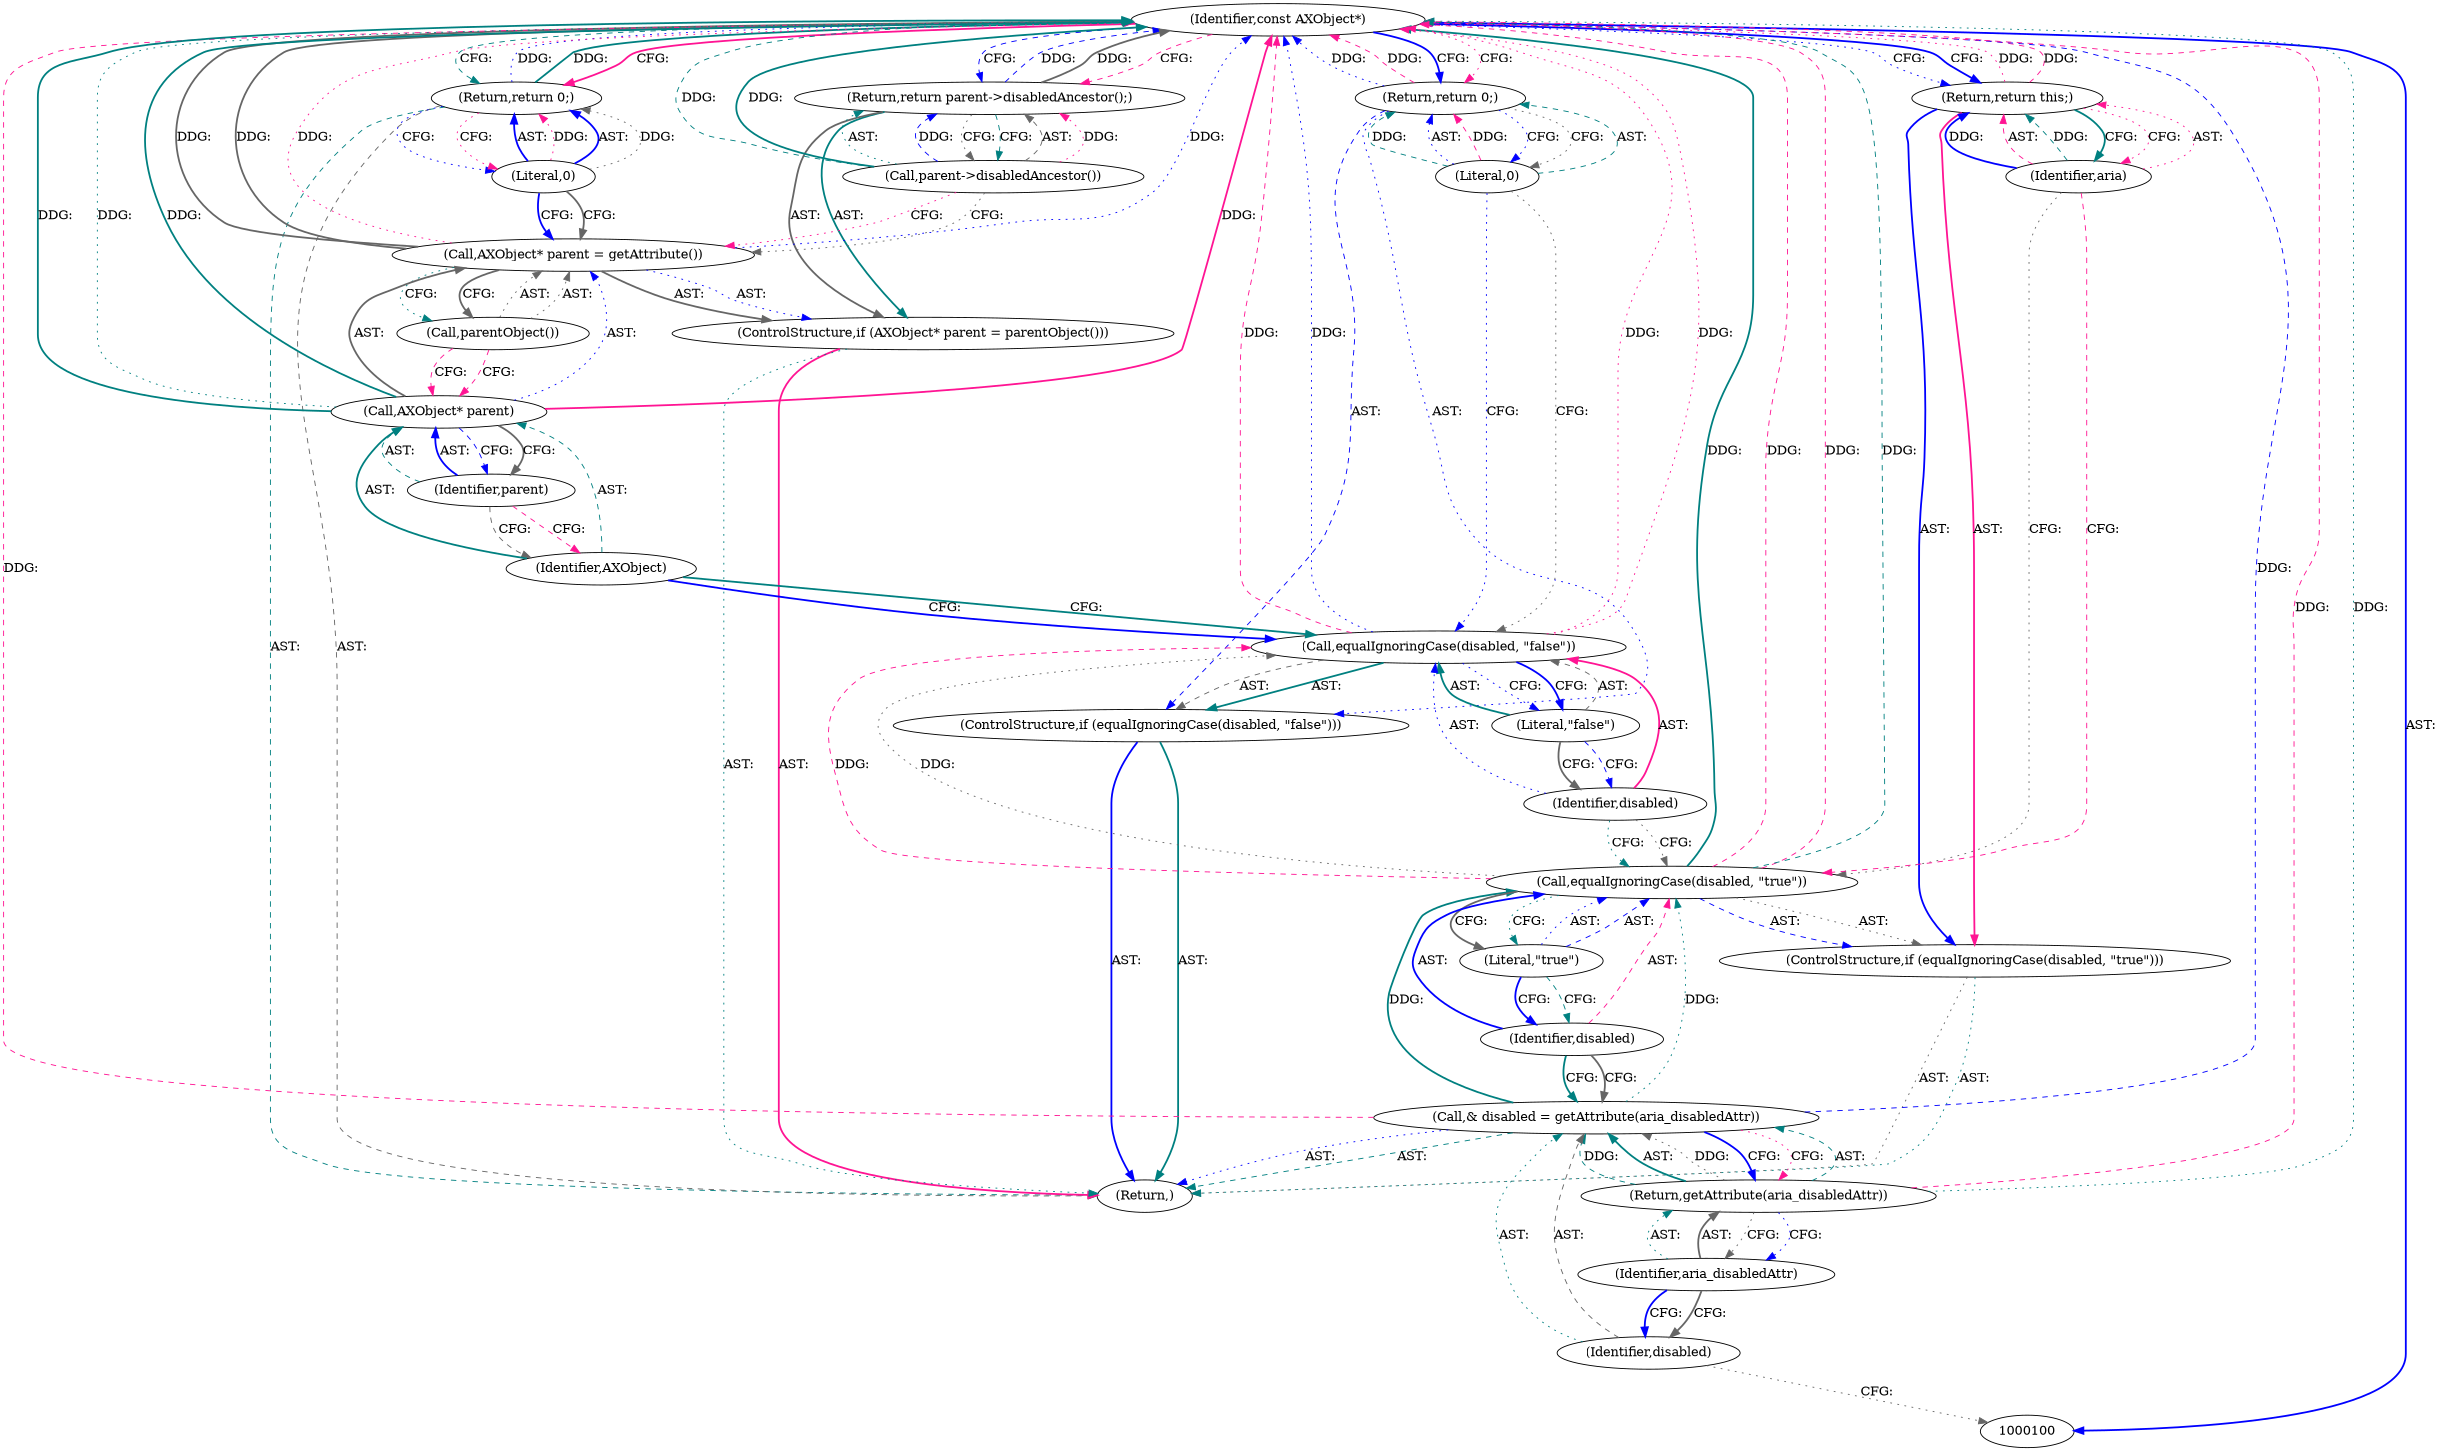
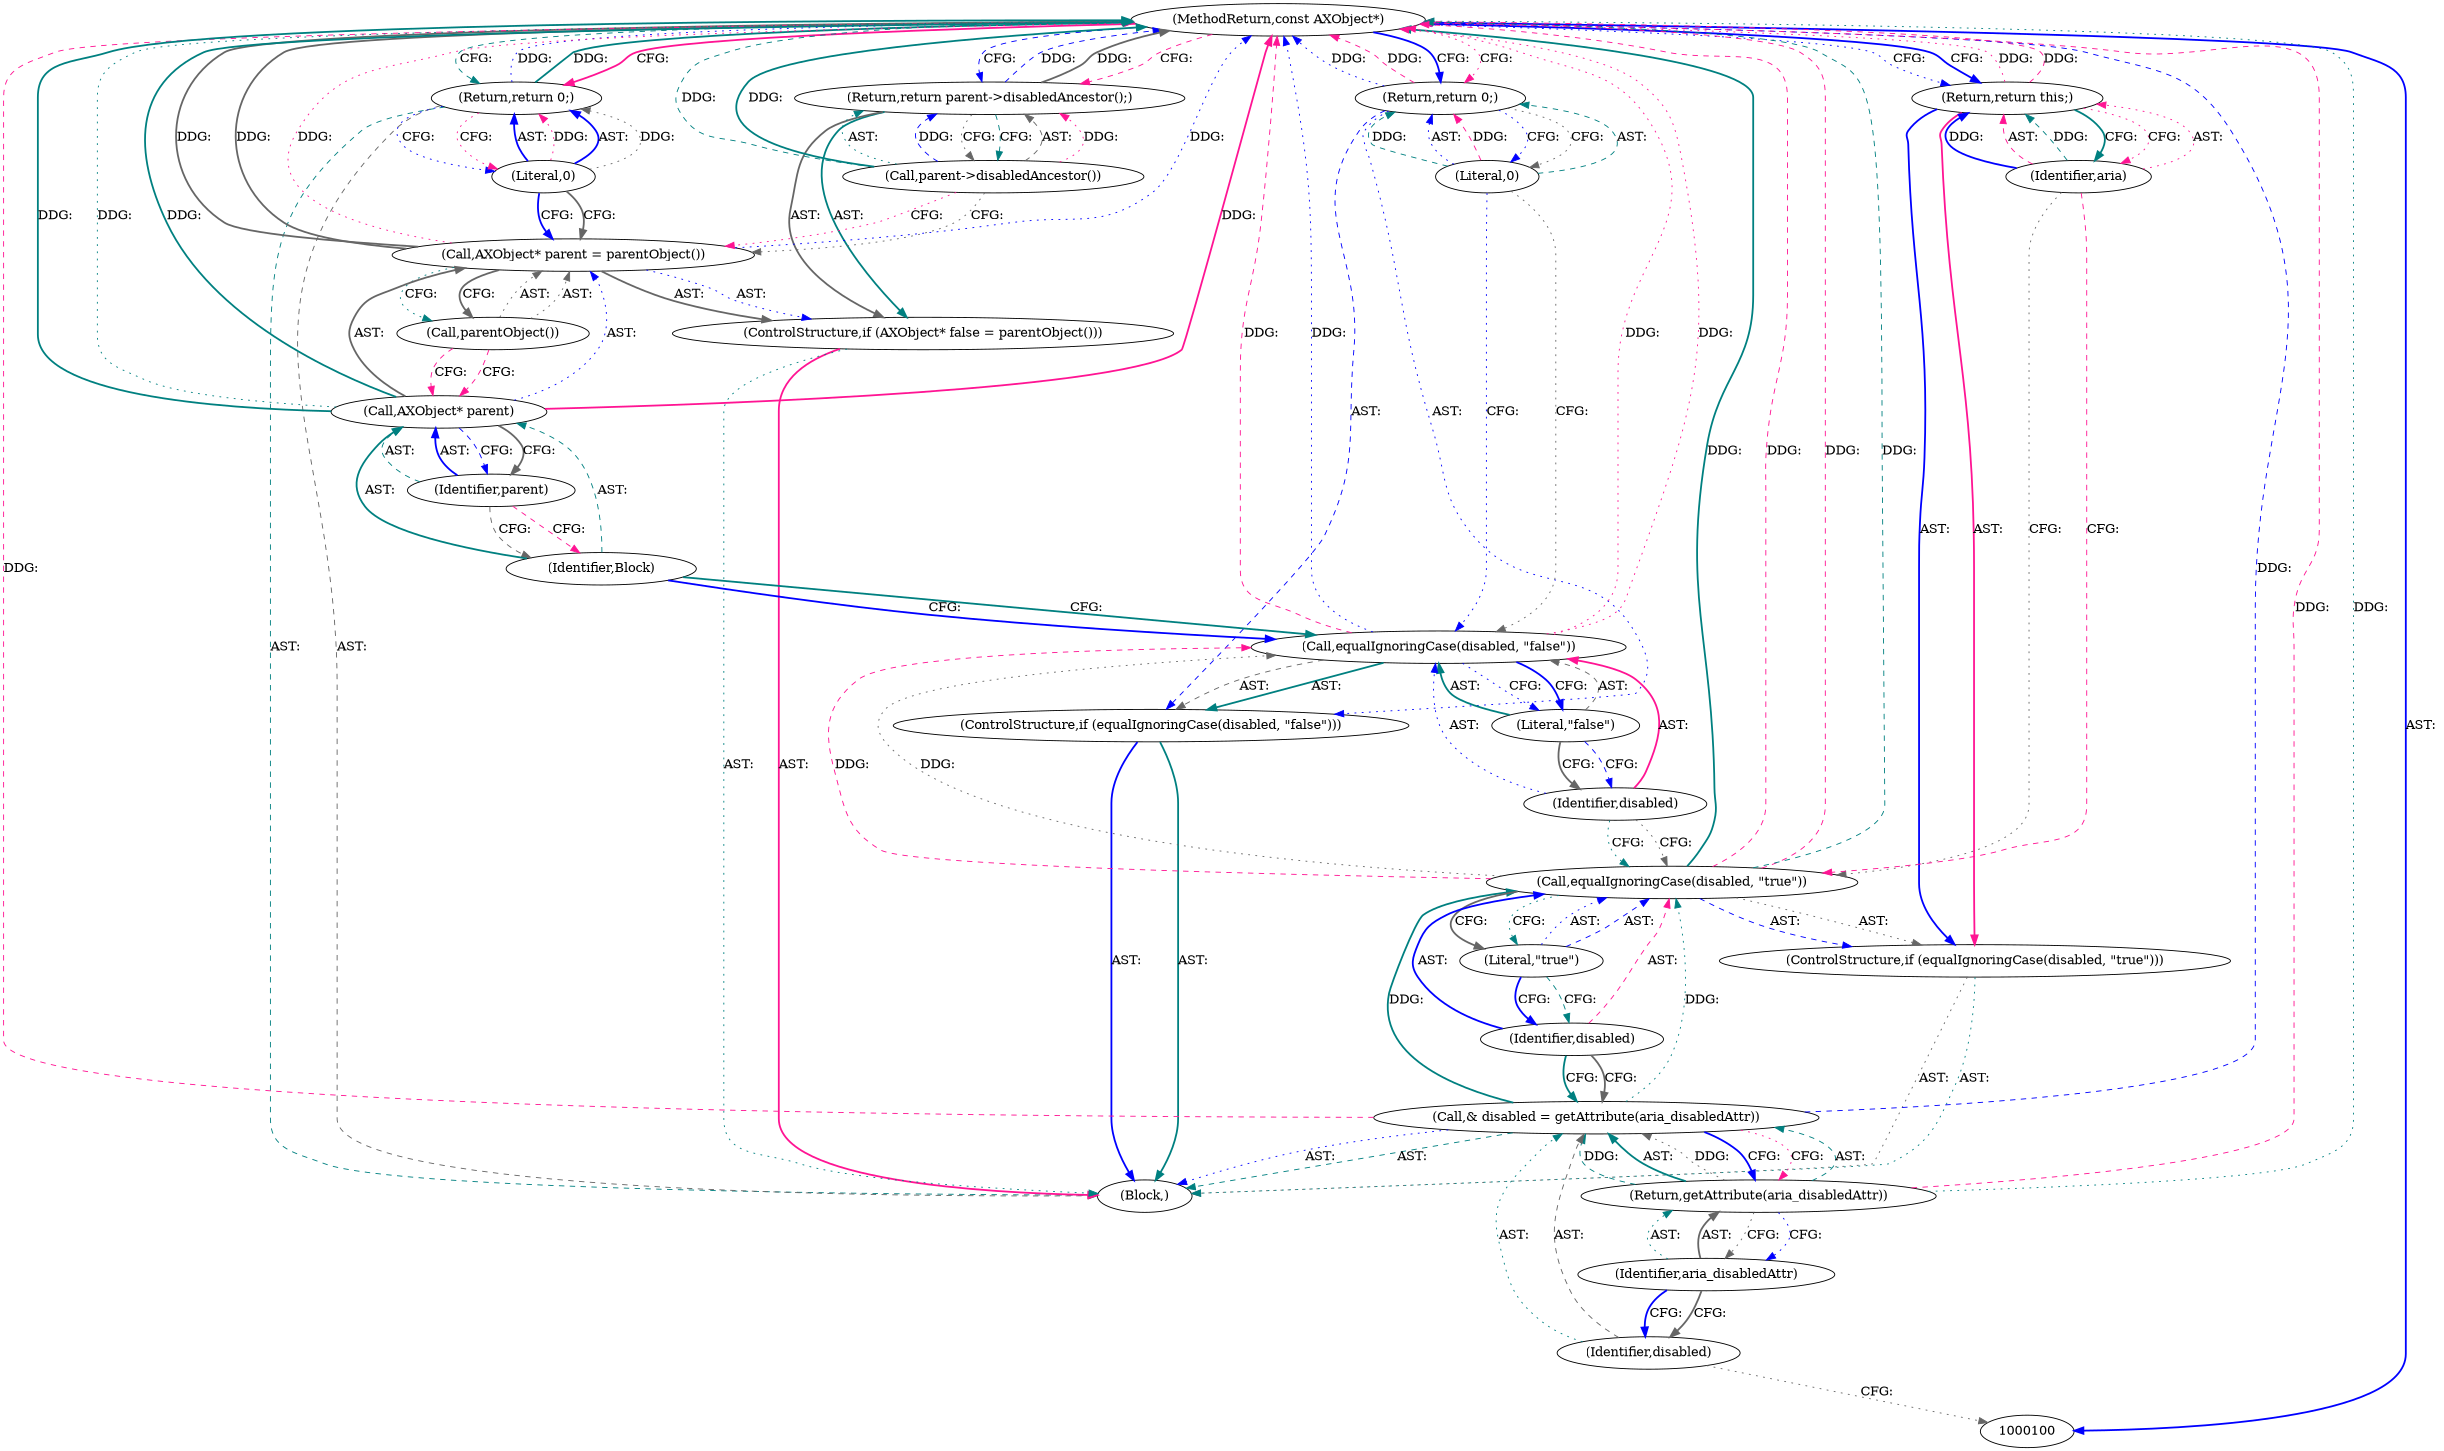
node "(Identifier,const AXObject*)": label "(Identifier,const AXObject*)" -> "(MethodReturn,const AXObject*)"
node "(Call,AXObject* parent = getAttribute())": label "(Call,AXObject* parent = getAttribute())" -> "(Call,AXObject* parent = parentObject())"
node "(ControlStructure,if (AXObject* parent = parentObject()))": label "(ControlStructure,if (AXObject* parent = parentObject()))" -> "(ControlStructure,if (AXObject* false = parentObject()))"
node "(Identifier,AXObject)": label "(Identifier,AXObject)" -> "(Identifier,Block)"
node "(Return,)": label "(Return,)" -> "(Block,)"
